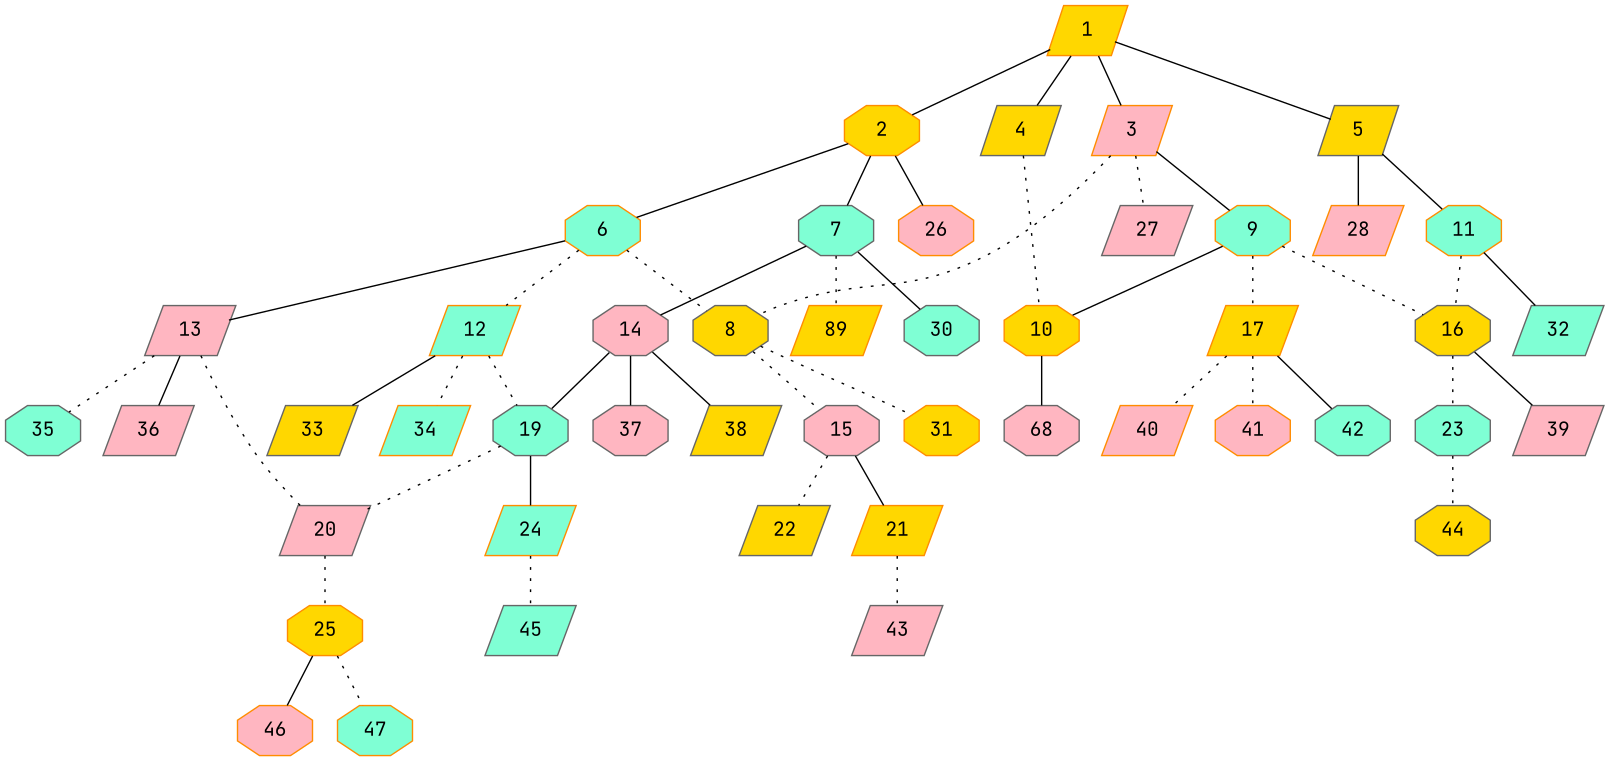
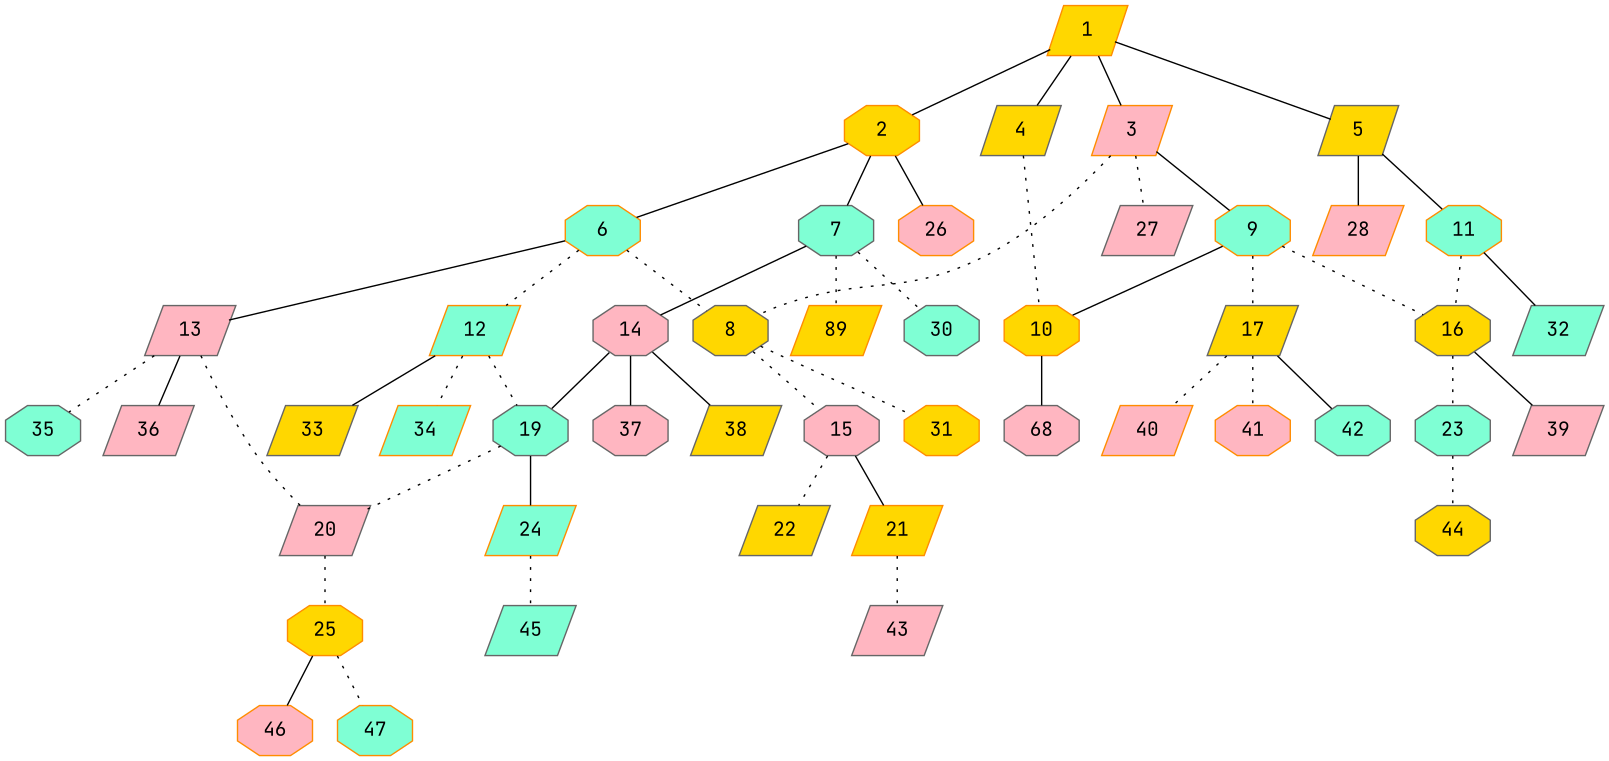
edge "7" -- "30": style solid -> dotted
node "17": color darkorange -> gray40
